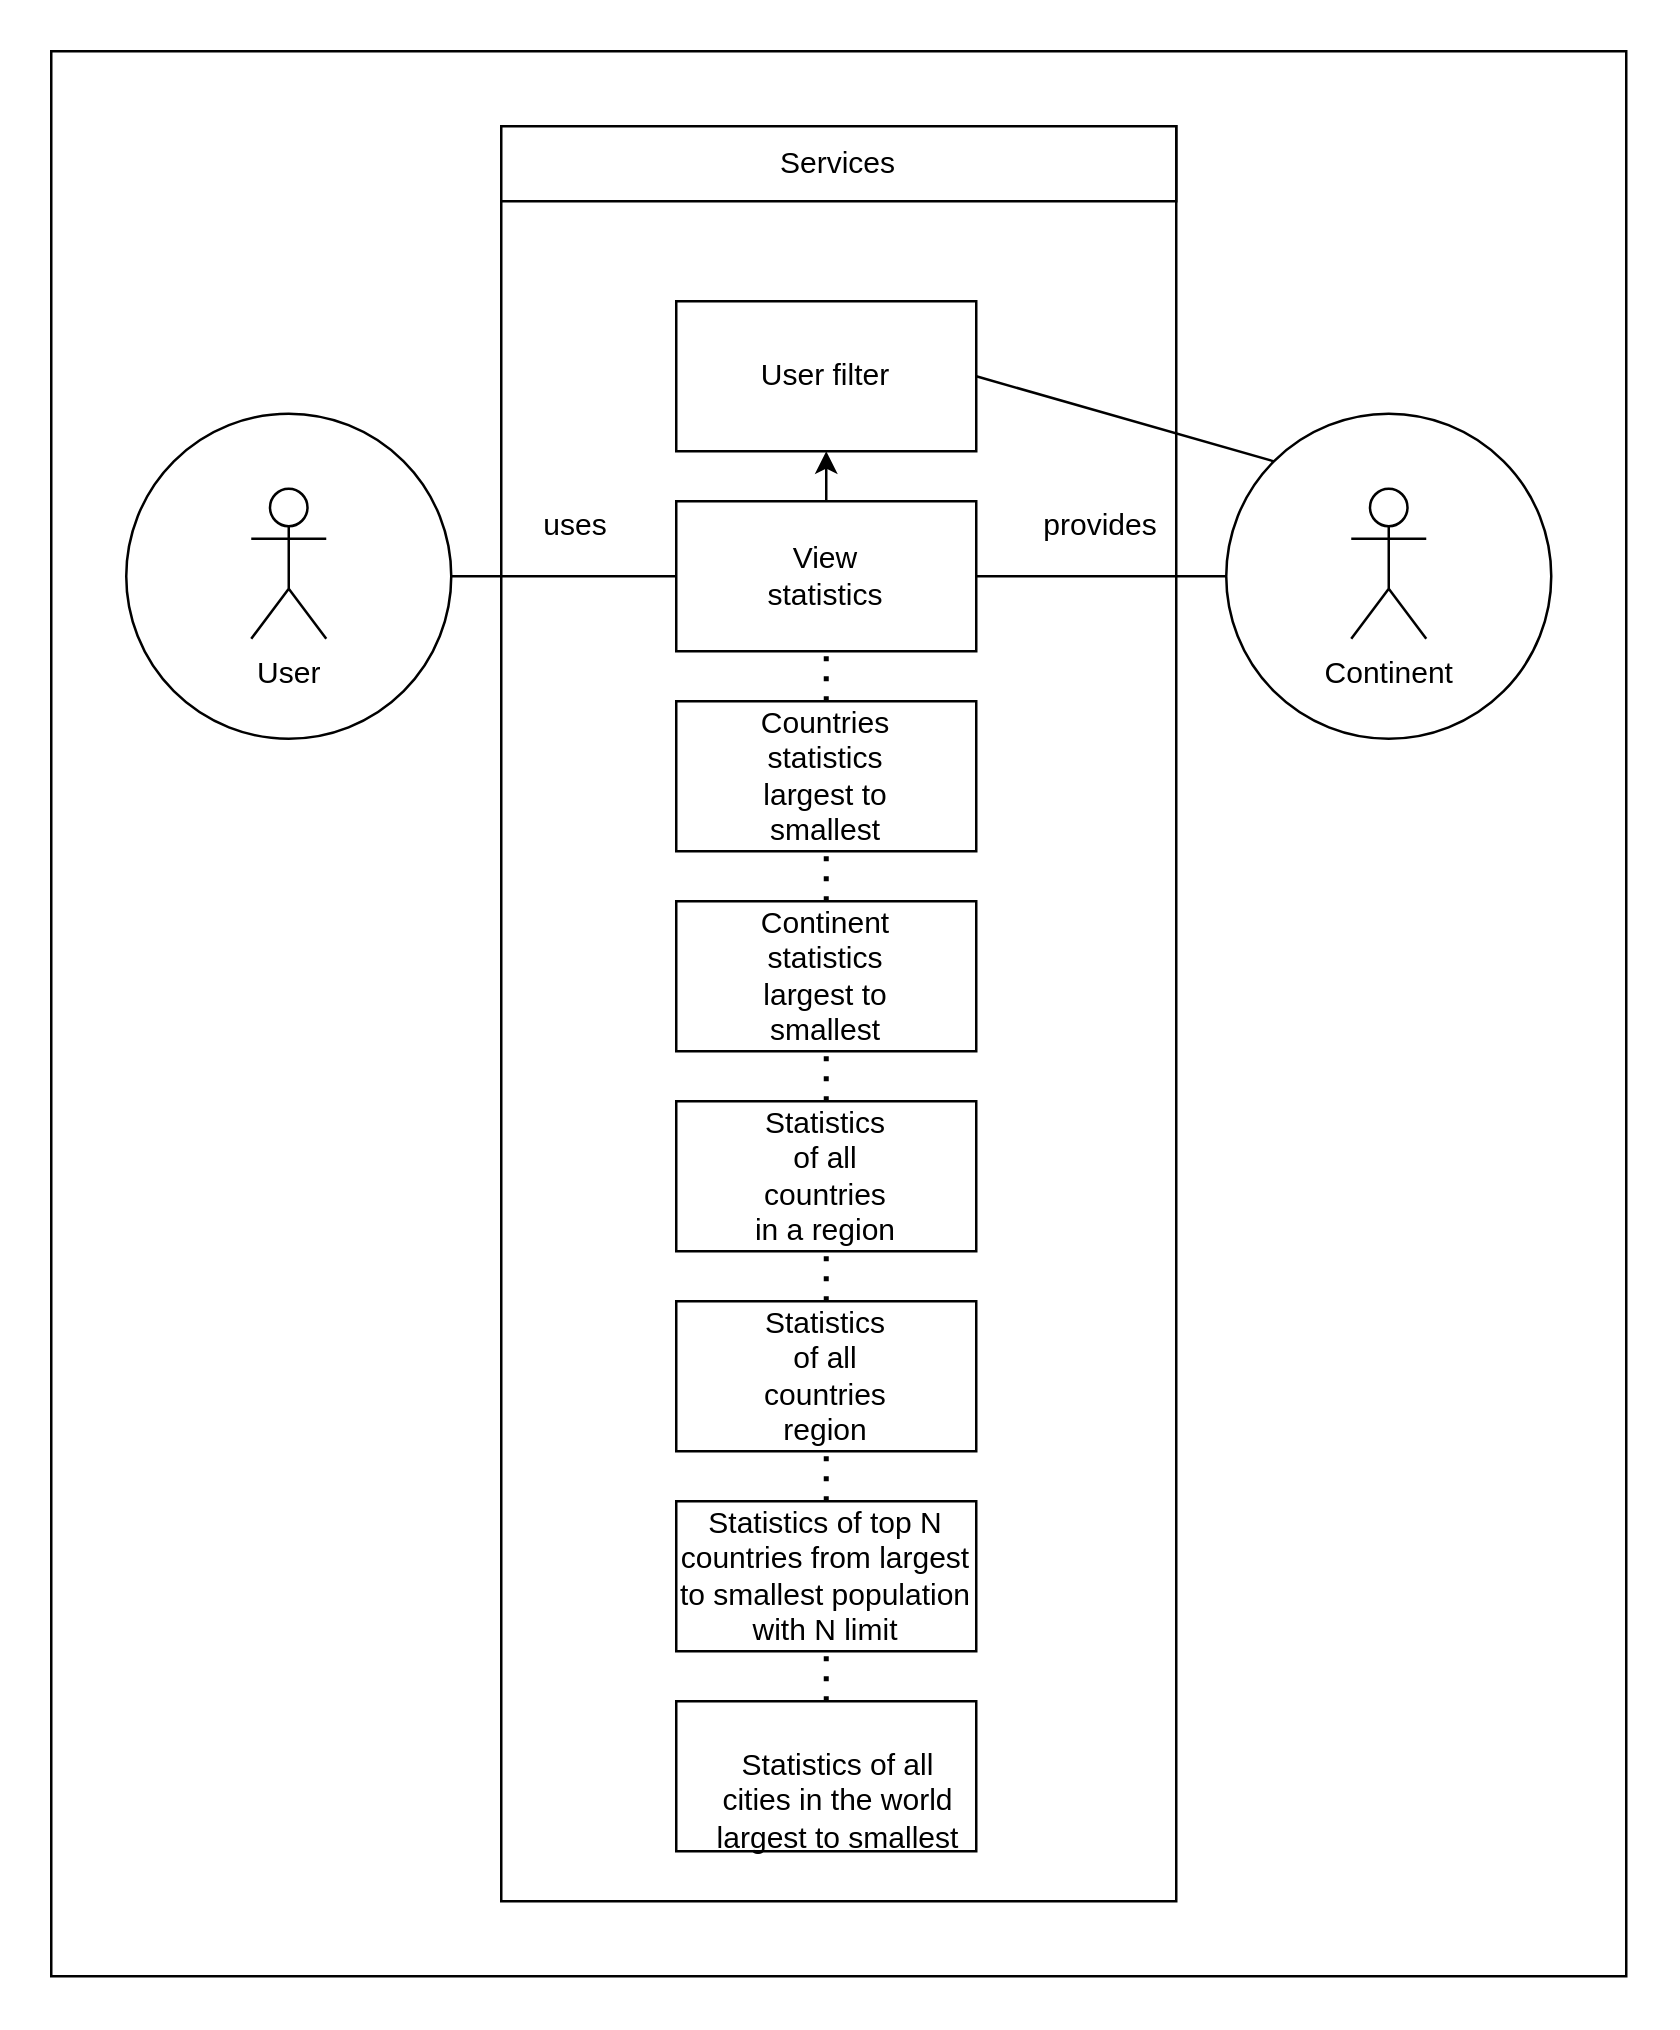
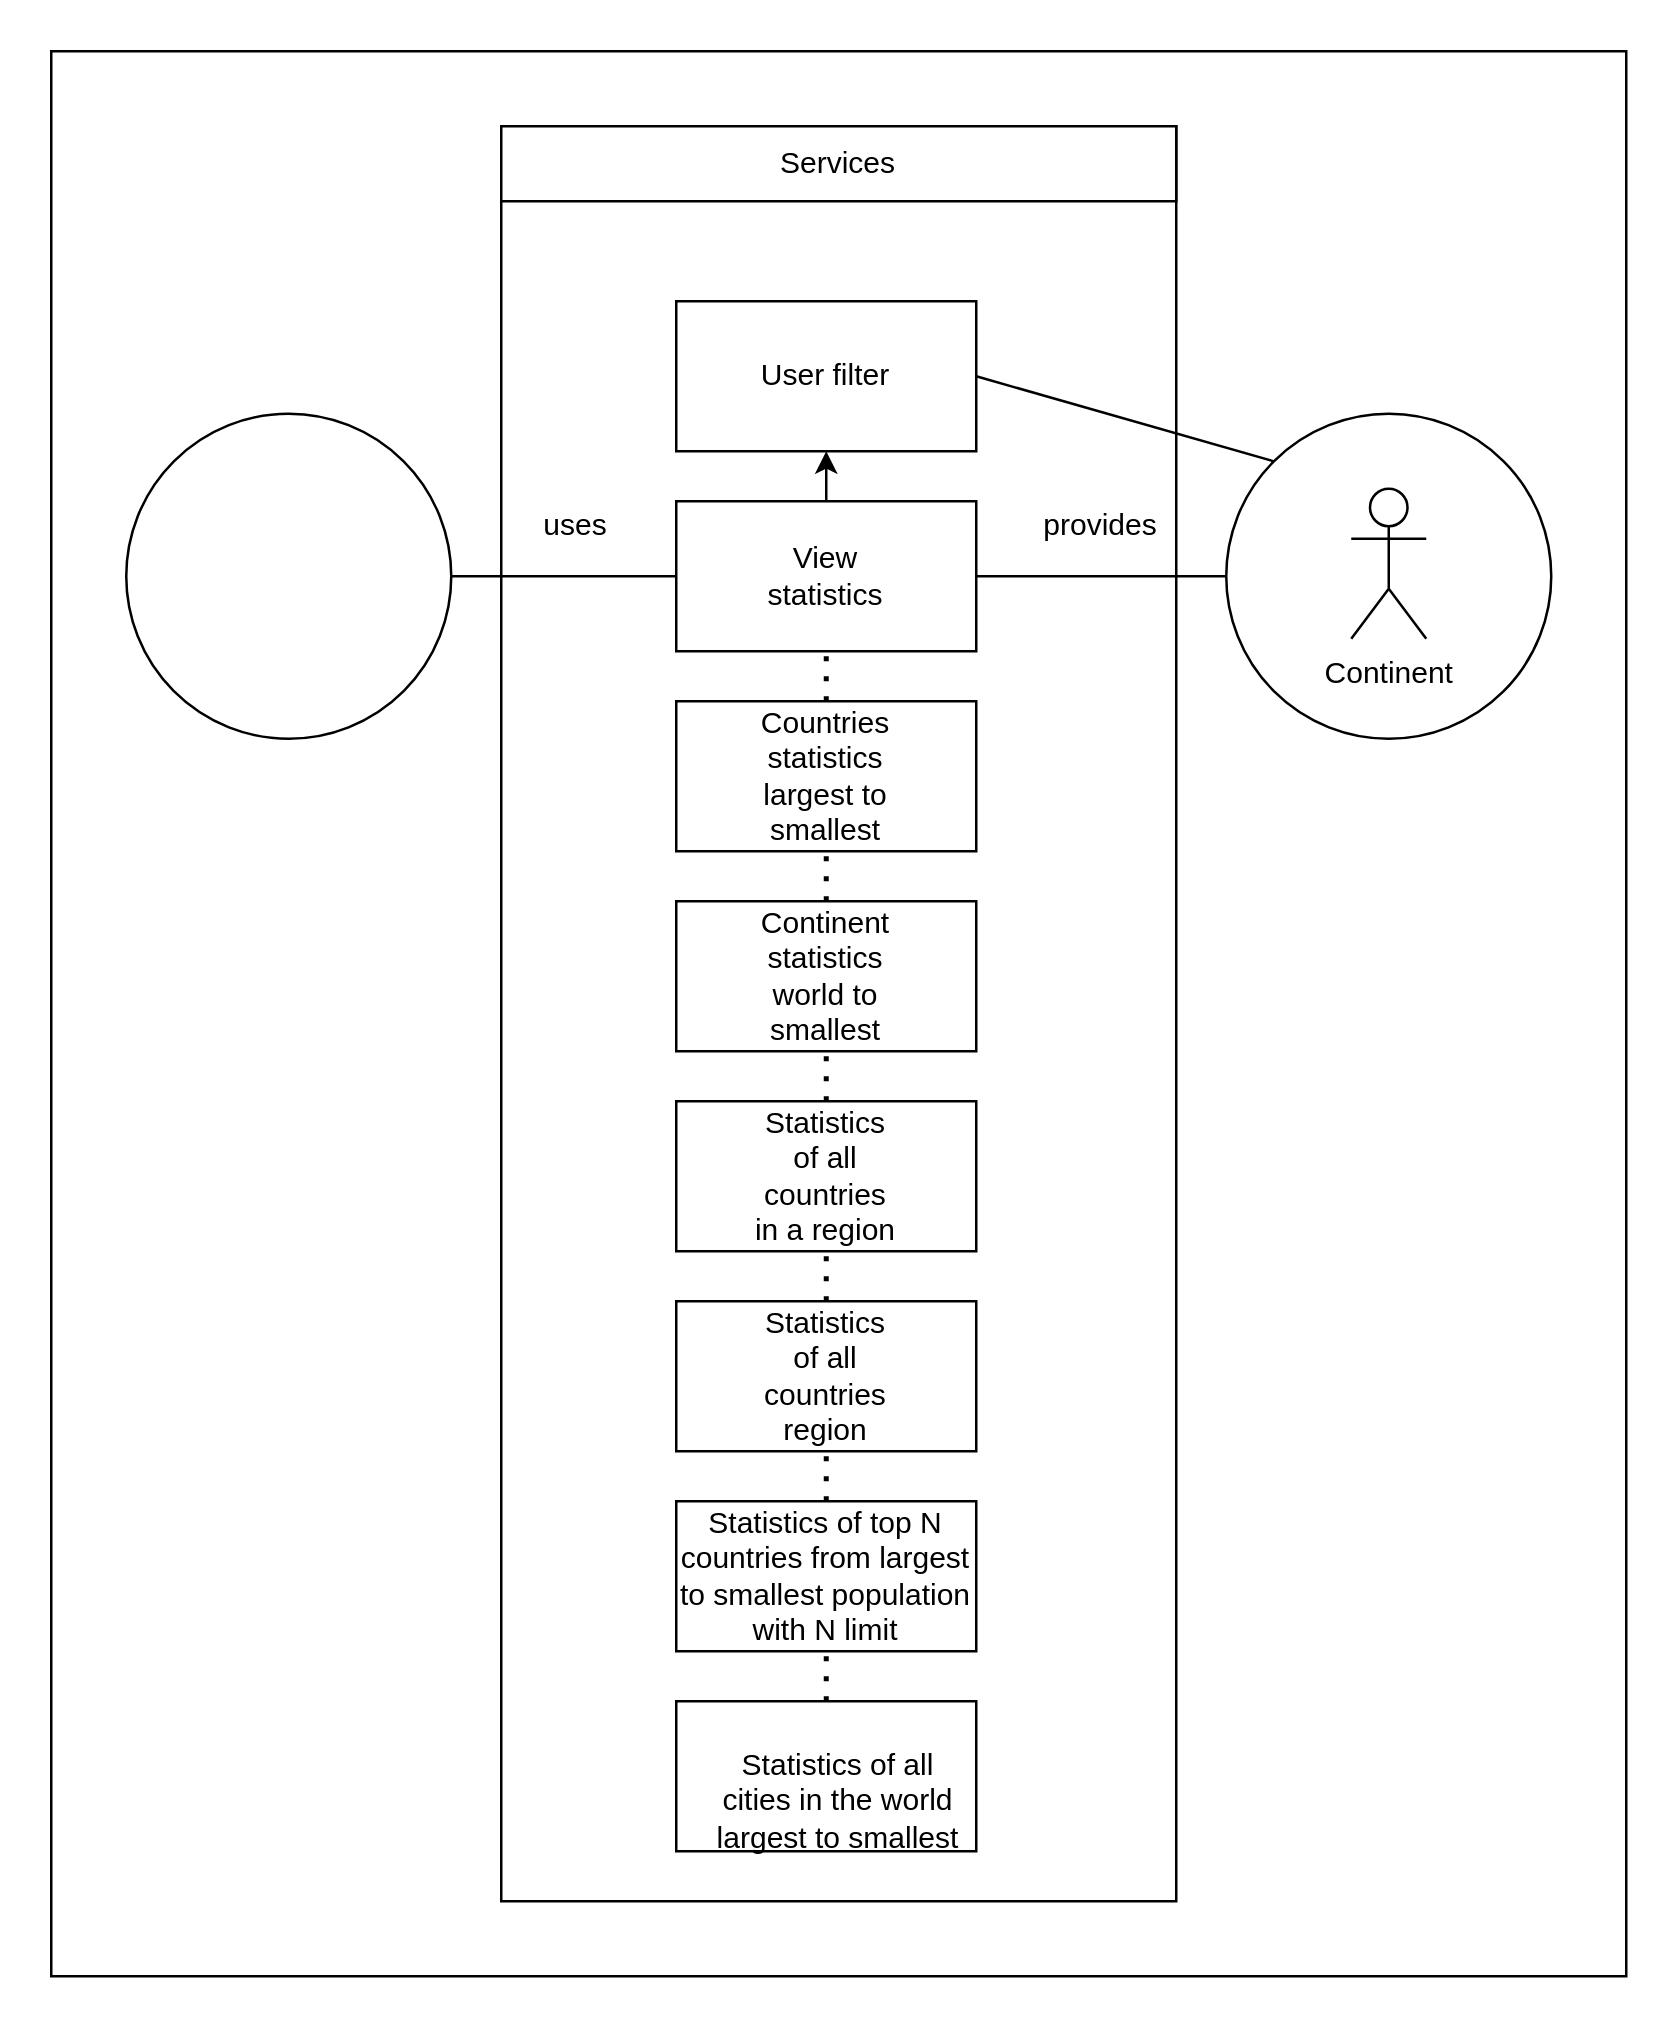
node "User": removed
node "Continent statistics largest to smallest": label "Continent statistics largest to smallest" -> "Continent statistics world to smallest"
